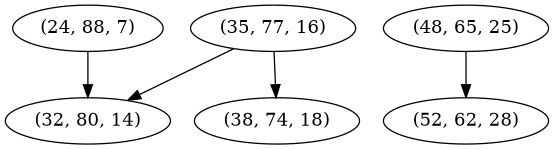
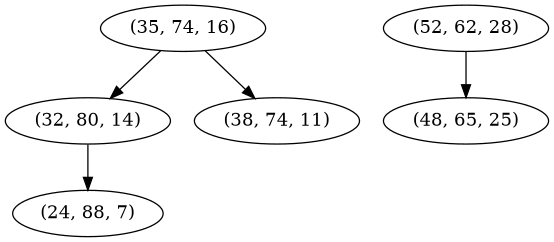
node "(35, 77, 16)": label "(35, 77, 16)" -> "(35, 74, 16)"
edge "(24, 88, 7)" -> "(32, 80, 14)": reversed
edge "(48, 65, 25)" -> "(52, 62, 28)": reversed
node "(38, 74, 18)": label "(38, 74, 18)" -> "(38, 74, 11)"
